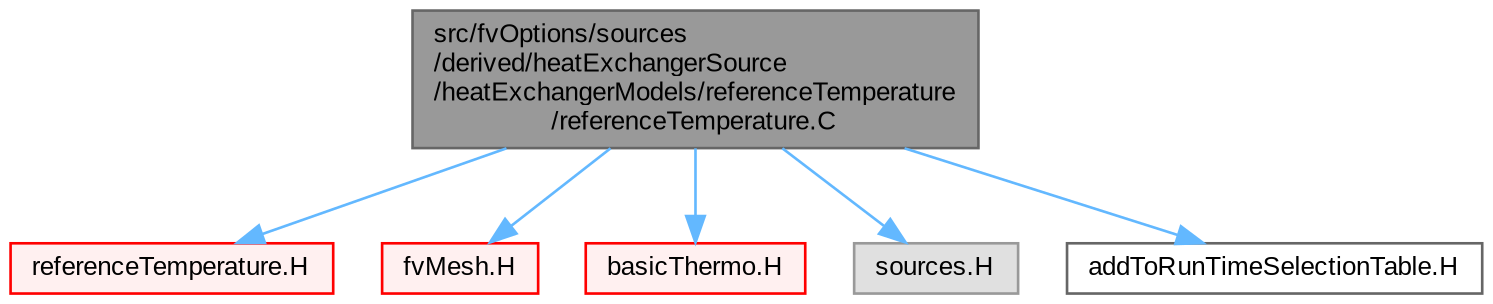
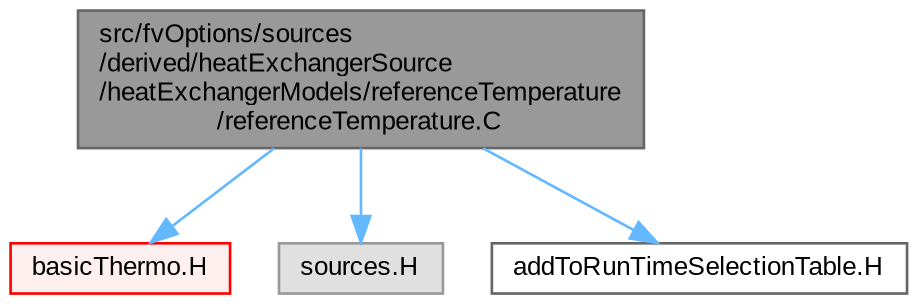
node "referenceTemperature.H": removed
node "fvMesh.H": removed
